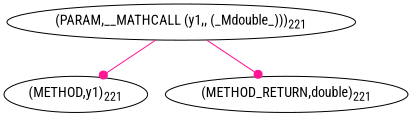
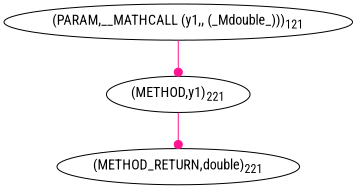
node "(PARAM,__MATHCALL (y1,, (_Mdouble_)))": text "221" -> "121"
edge "(PARAM,__MATHCALL (y1,, (_Mdouble_)))" -> "(METHOD_RETURN,double)": now "(METHOD,y1)" -> "(METHOD_RETURN,double)"
